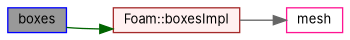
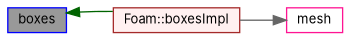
edge "boxes" -> "Foam::boxesImpl": reversed
